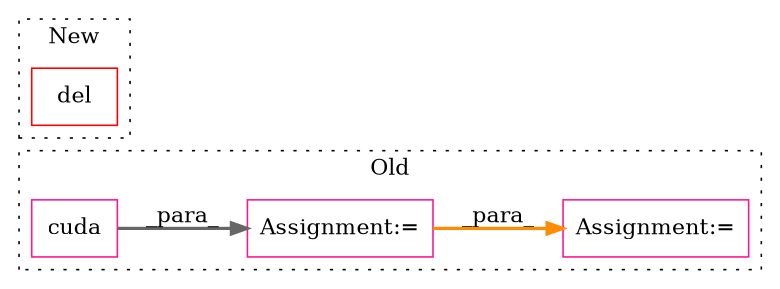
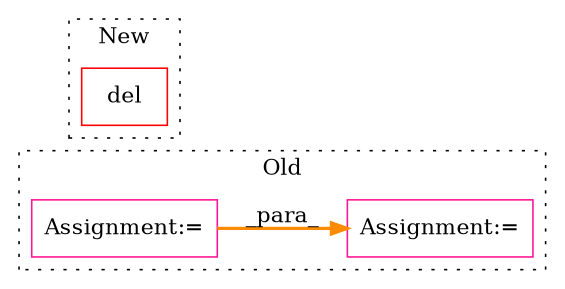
node "cuda": removed
